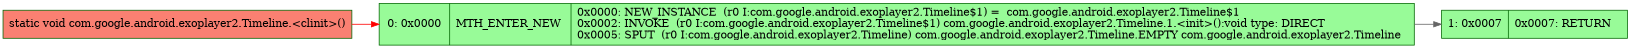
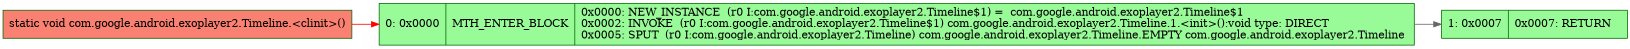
node "0: 0x0000": text "MTH_ENTER_NEW" -> "MTH_ENTER_BLOCK"
